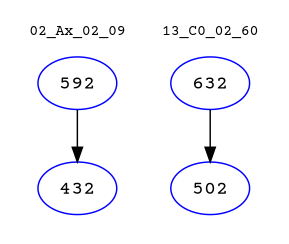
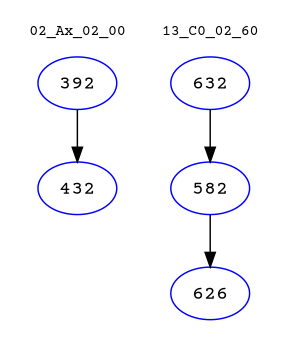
cluster "02_Ax_02_09": label "02_Ax_02_09" -> "02_Ax_02_00"
node "592": label "592" -> "392"
node "502": label "502" -> "582"
node "626": added
